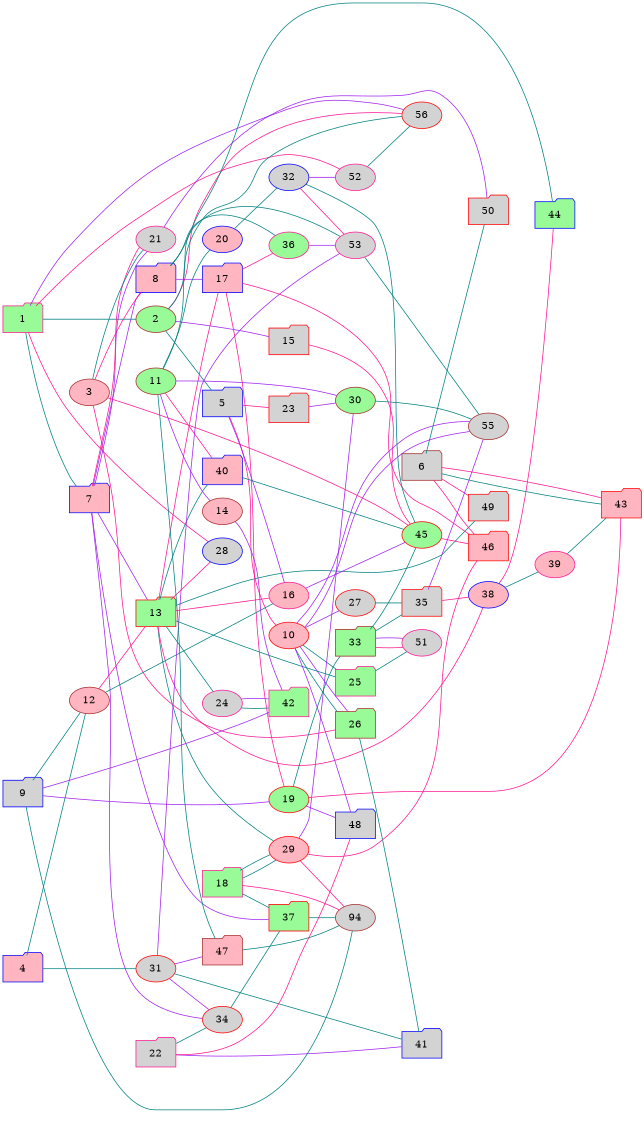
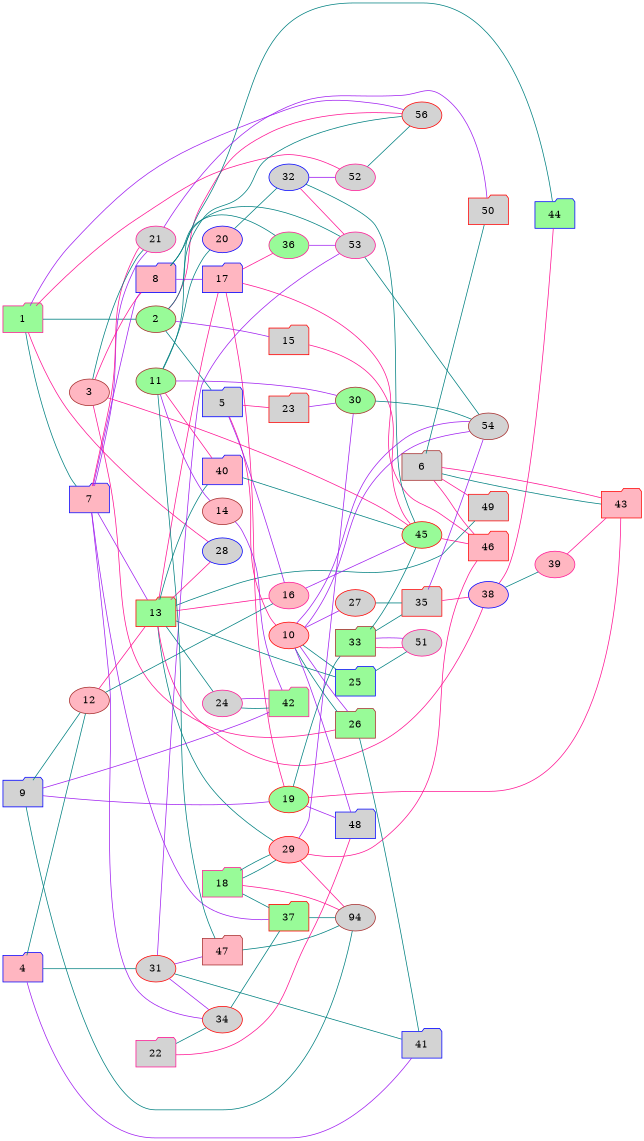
node "55": label "55" -> "54"
edge "43" -- "39": color teal -> deeppink
node "25": color deeppink -> blue
edge "41" -- "22": now "41" -- "4"
